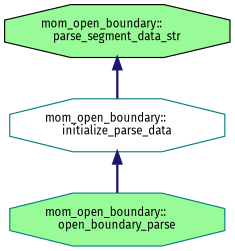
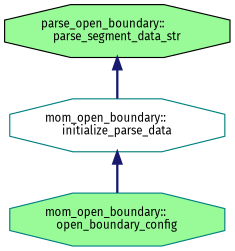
node "mom_open_boundary:: parse_segment_data_str": label "mom_open_boundary:: parse_segment_data_str" -> "parse_open_boundary:: parse_segment_data_str"
node "mom_open_boundary:: open_boundary_parse": label "mom_open_boundary:: open_boundary_parse" -> "mom_open_boundary:: open_boundary_config"
